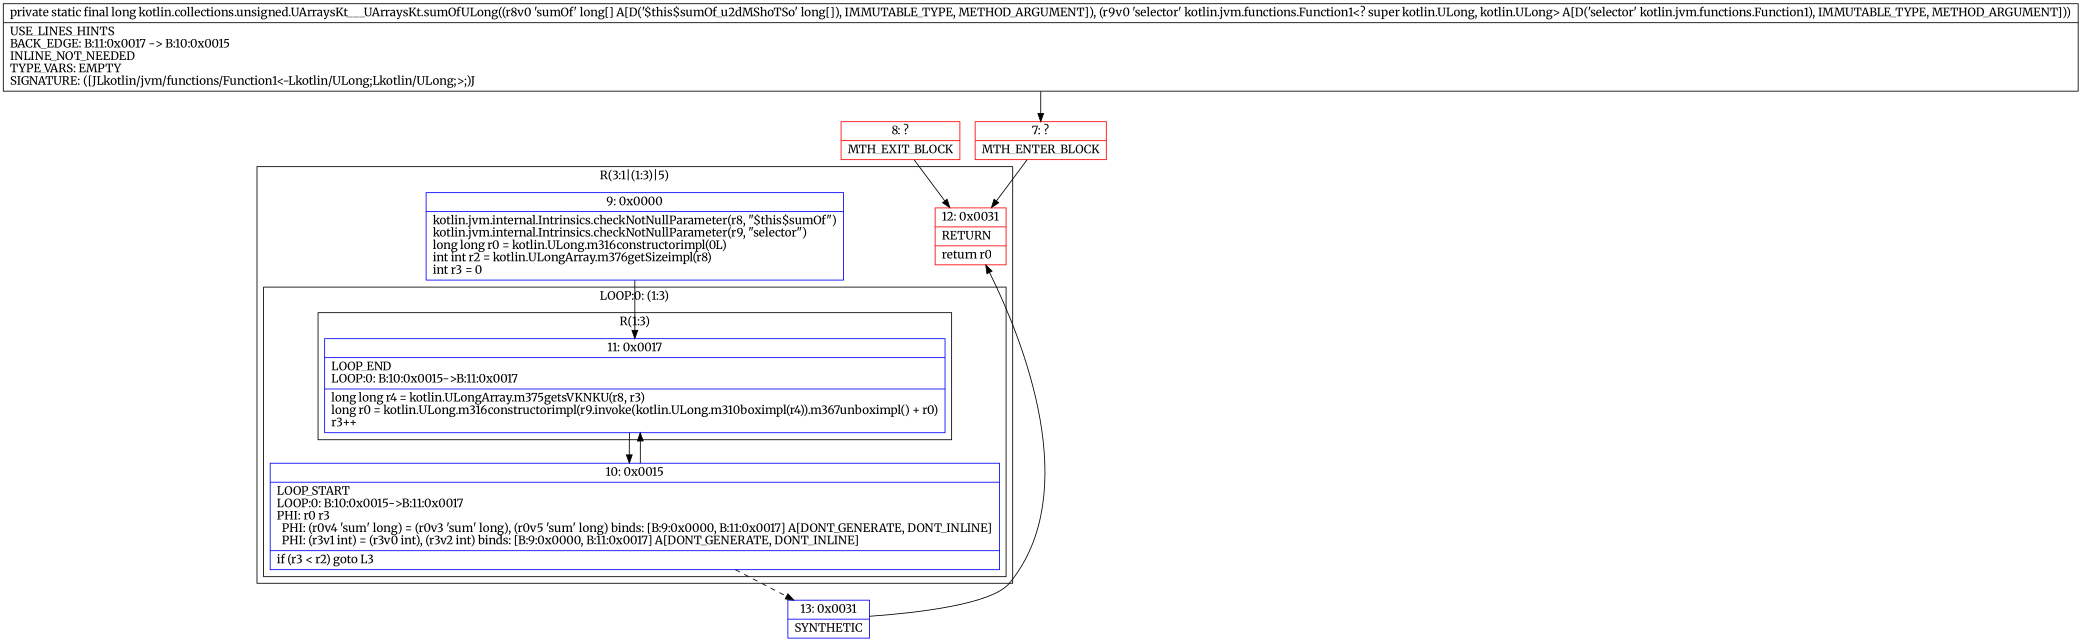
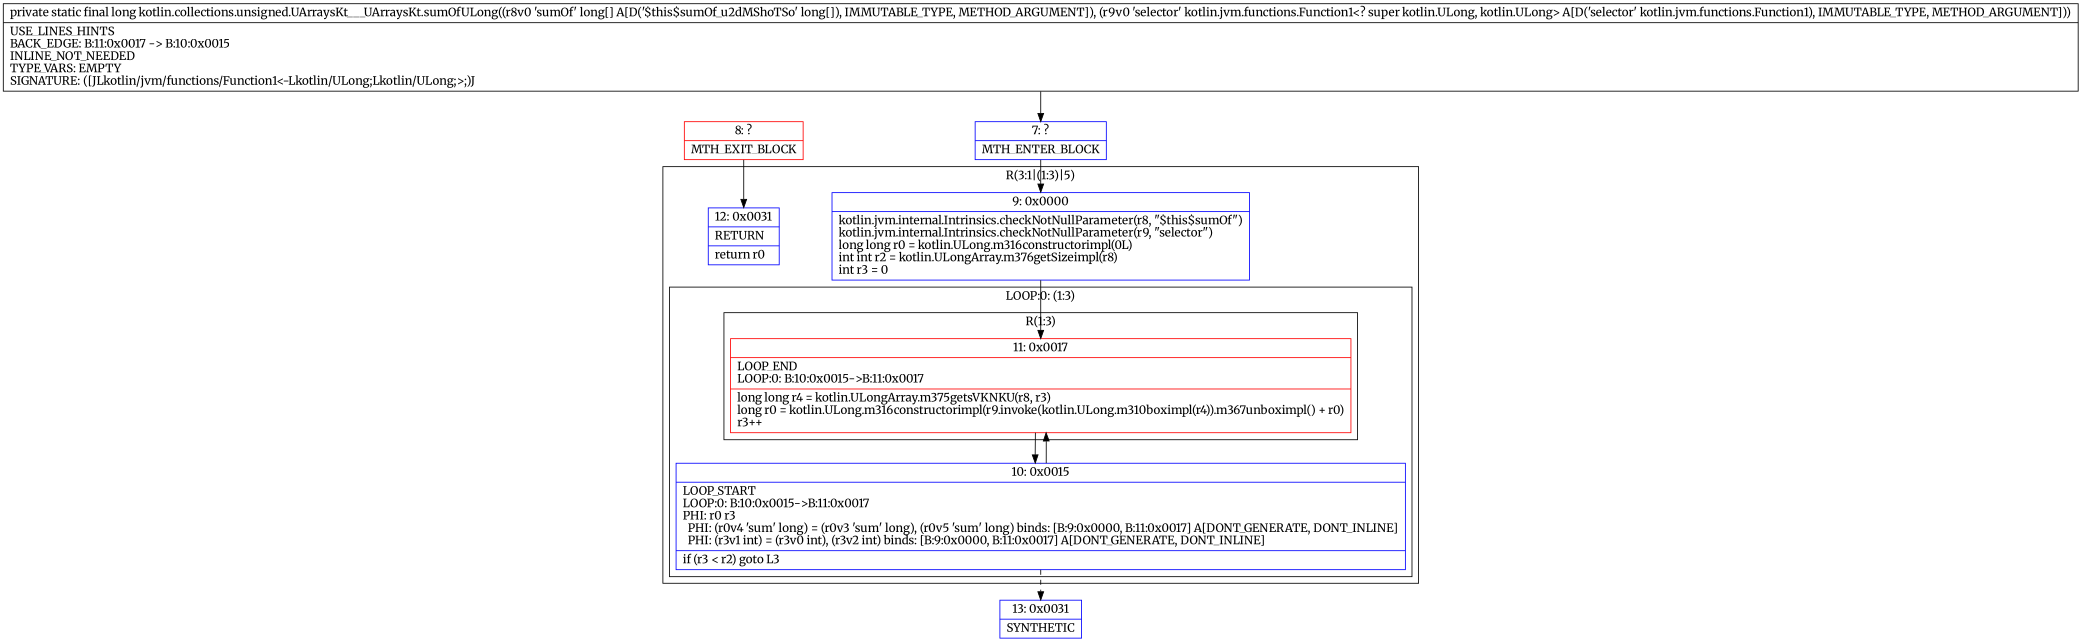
node "7: ?": color red -> blue
edge "7: ?" -> "12: 0x0031": now "7: ?" -> "9: 0x0000"
node "12: 0x0031": color red -> blue
node "11: 0x0017": color blue -> red
edge "13: 0x0031" -> "12: 0x0031": removed
